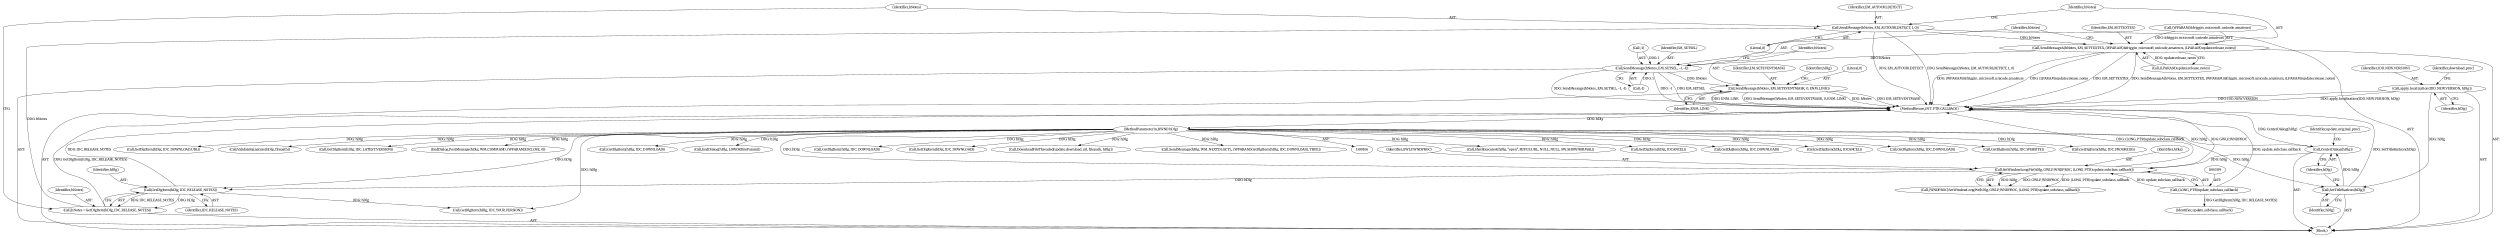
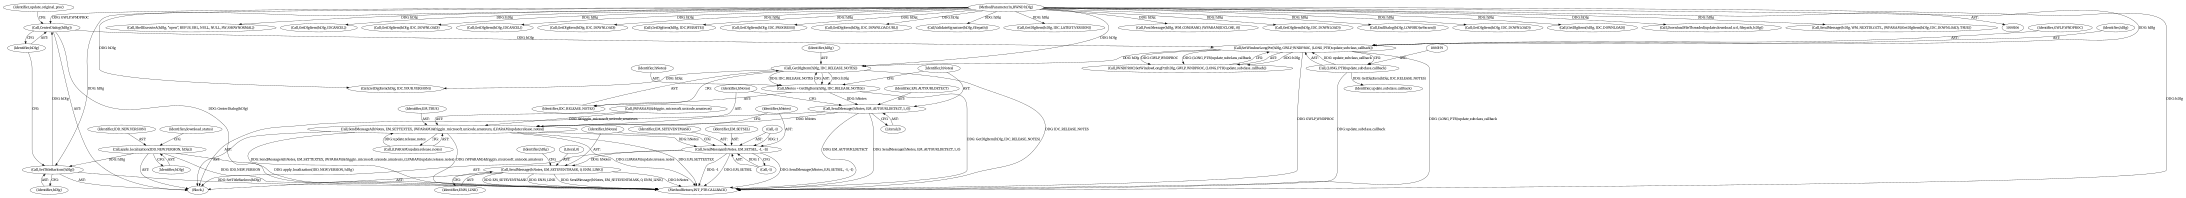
node "(Identifier,EM_SETTEXTEX)": label "(Identifier,EM_SETTEXTEX)" -> "(Identifier,EM_TRUE)"
node "(Identifier,download_proc)": label "(Identifier,download_proc)" -> "(Identifier,download_status)"
edge "(Identifier,EM_SETEVENTMASK)" -> "(Call,SendMessage(hNotes, EM_SETEVENTMASK, 0, ENM_LINK))": now "(Identifier,EM_SETEVENTMASK)" -> "(Call,SendMessage(hNotes, EM_SETSEL, -1, -1))"
edge "(MethodReturn,INT_PTR CALLBACK)" -> "(MethodParameterIn,HWND hDlg)": reversed
edge "(MethodParameterIn,HWND hDlg)" -> "(Call,CenterDialog(hDlg))": label "DDG: hDlg" -> "DDG: GWLP_WNDPROC"
node "(EndDialog,PostMessage(hDlg, WM_COMMAND, (WPARAM)IDCLOSE, 0))": label "(EndDialog,PostMessage(hDlg, WM_COMMAND, (WPARAM)IDCLOSE, 0))" -> "(Call,PostMessage(hDlg, WM_COMMAND, (WPARAM)IDCLOSE, 0))"
node "1300106": label "1300106" -> "1000106"
edge "(Call,hNotes = GetDlgItem(hDlg, IDC_RELEASE_NOTES))" -> "(Block,)": now "(Call,hNotes = GetDlgItem(hDlg, IDC_RELEASE_NOTES))" -> "(Identifier,IDC_RELEASE_NOTES)"
